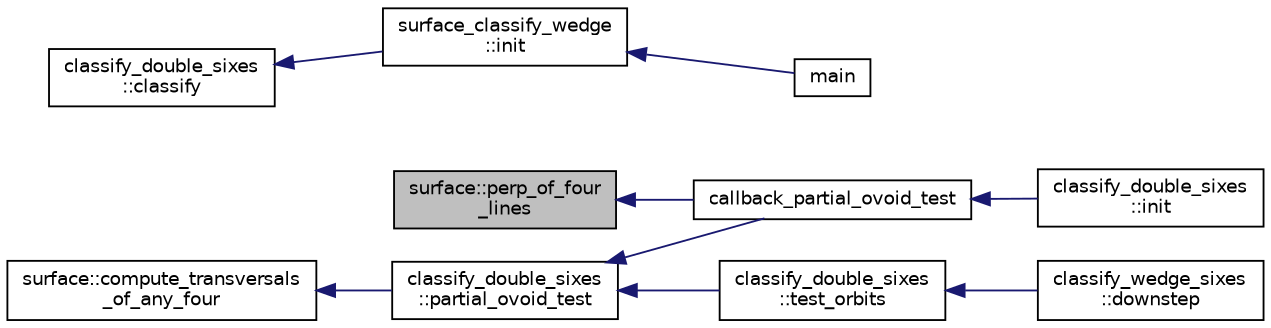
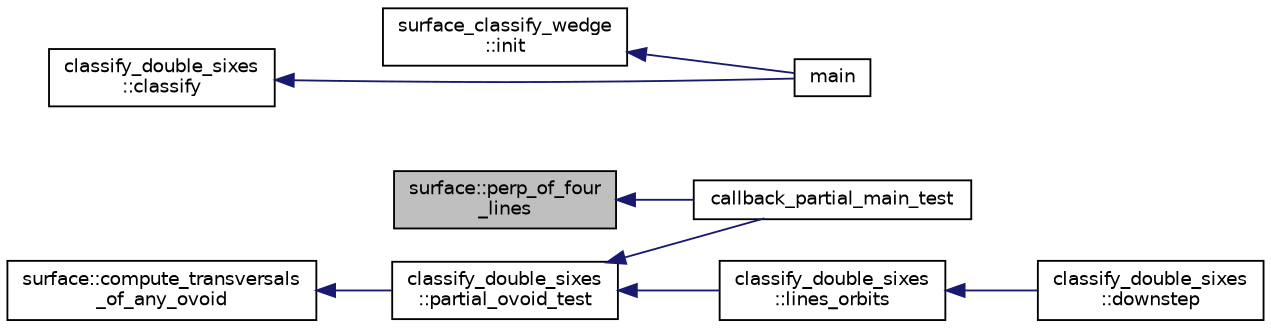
edge "surface_classify_wedge ::init" -> "classify_double_sixes ::classify": now "main" -> "classify_double_sixes ::classify"
node "classify_double_sixes ::init": removed
node "callback_partial_ovoid_test": label "callback_partial_ovoid_test" -> "callback_partial_main_test"
node "surface::compute_transversals _of_any_four": label "surface::compute_transversals _of_any_four" -> "surface::compute_transversals _of_any_ovoid"
node "classify_double_sixes ::test_orbits": label "classify_double_sixes ::test_orbits" -> "classify_double_sixes ::lines_orbits"
node "classify_wedge_sixes ::downstep": label "classify_wedge_sixes ::downstep" -> "classify_double_sixes ::downstep"
